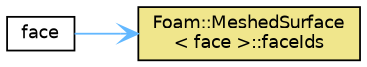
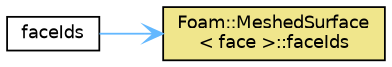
node "face": label "face" -> "faceIds"
